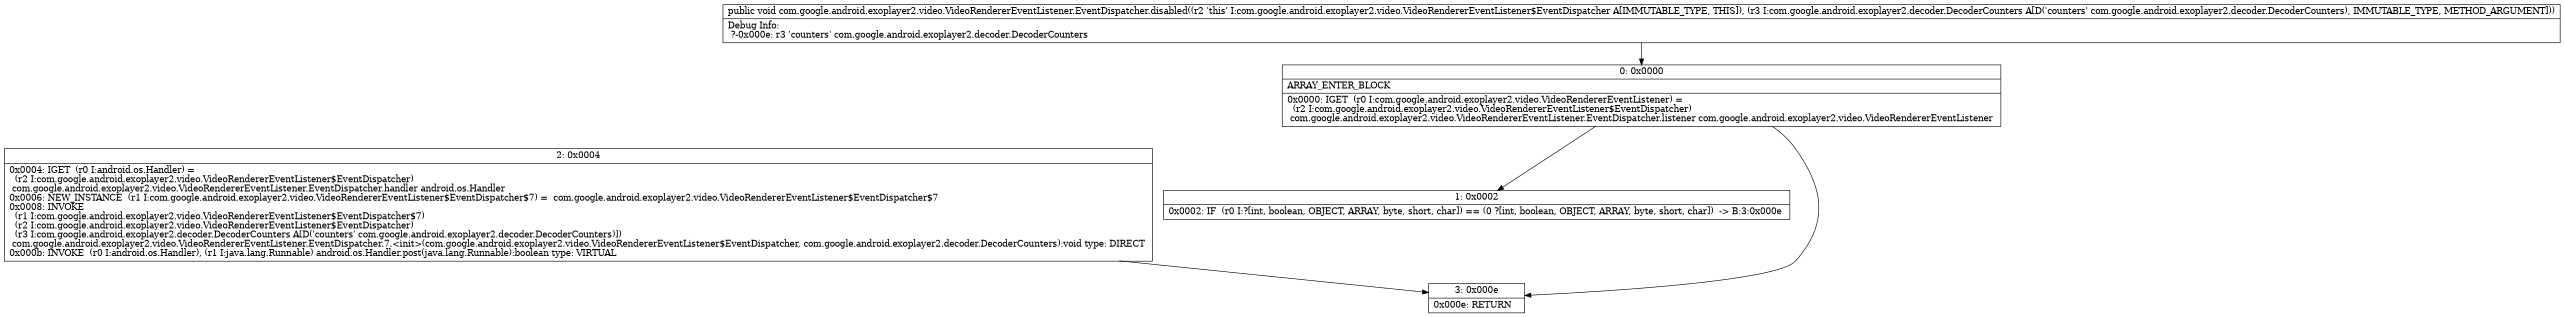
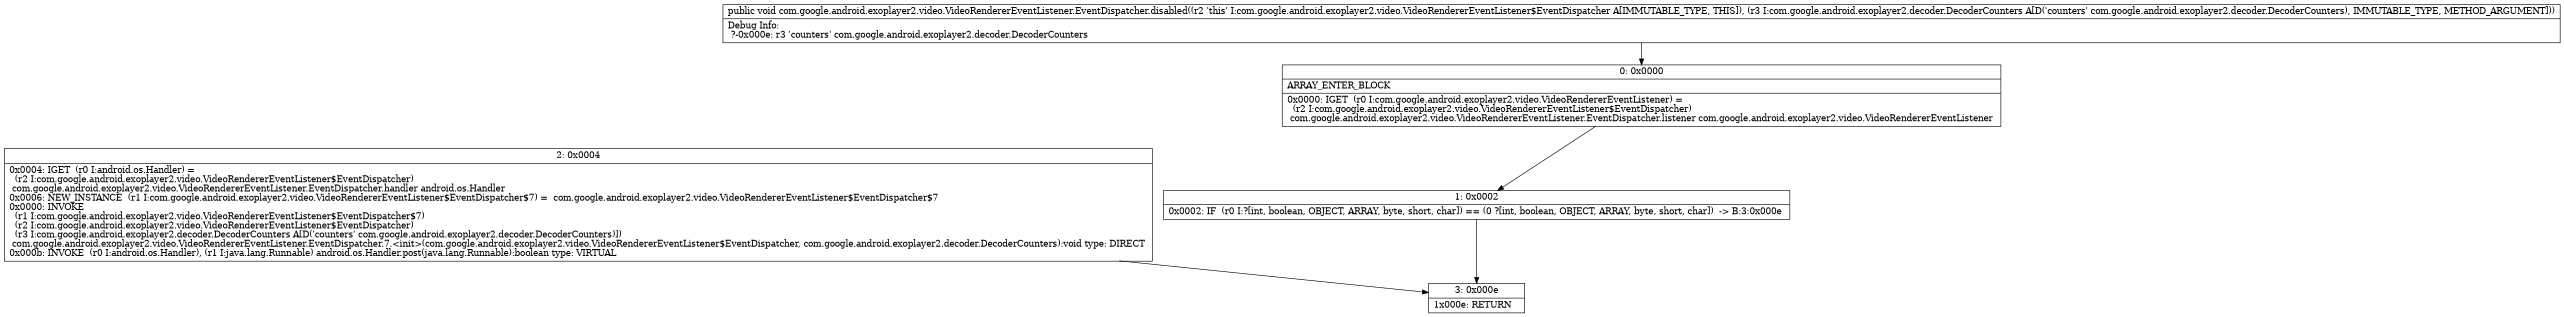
node "2: 0x0004": text "0x0008: INVOKE" -> "0x0000: INVOKE"
edge "0: 0x0000" -> "3: 0x000e": now "1: 0x0002" -> "3: 0x000e"
node "3: 0x000e": text "0x000e: RETURN" -> "1x000e: RETURN"
